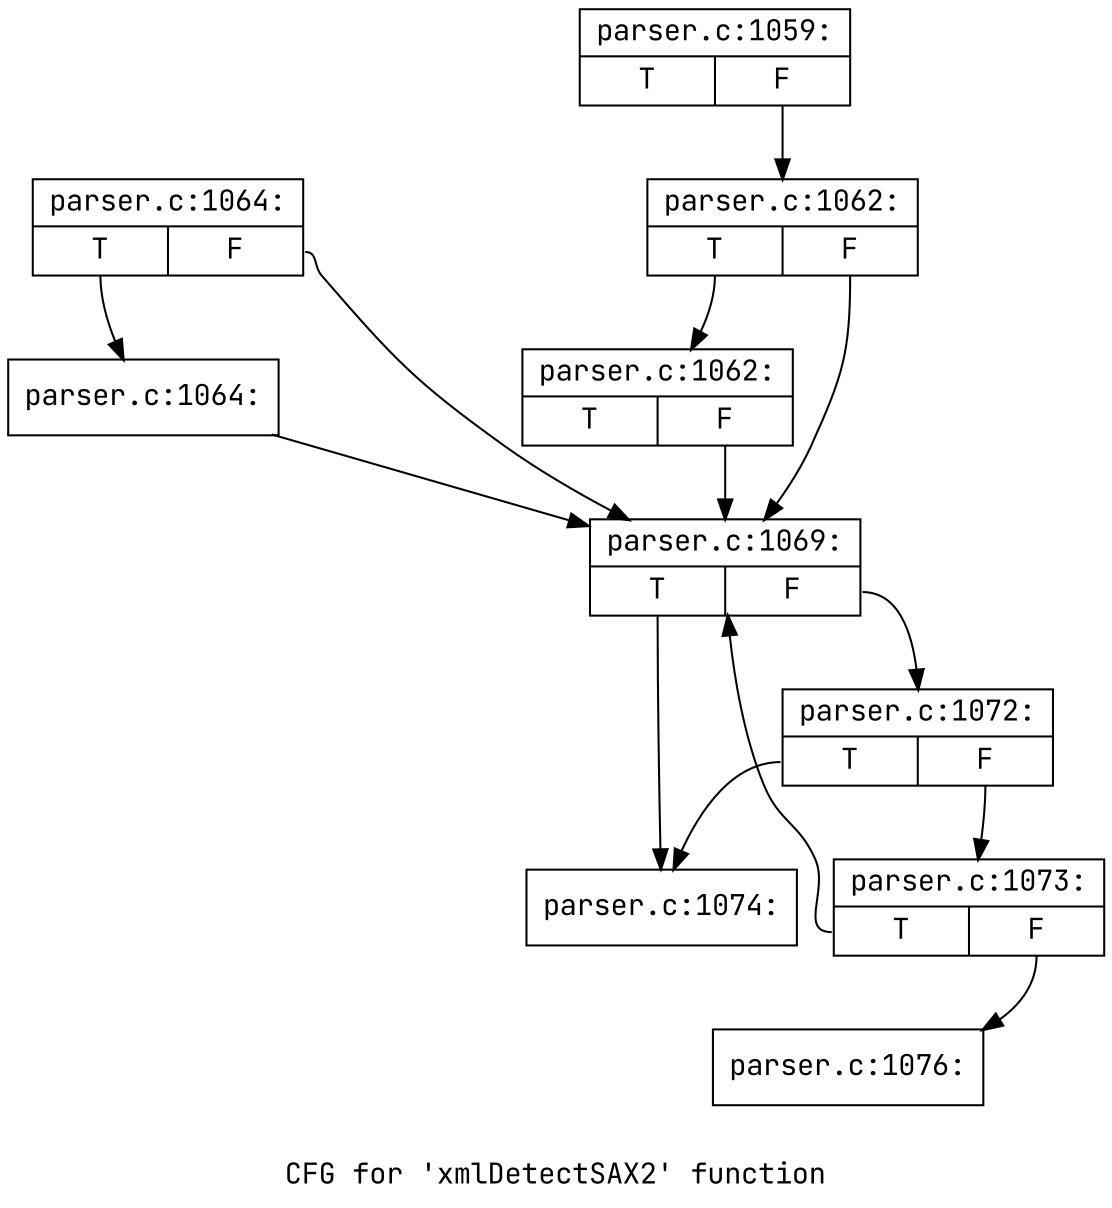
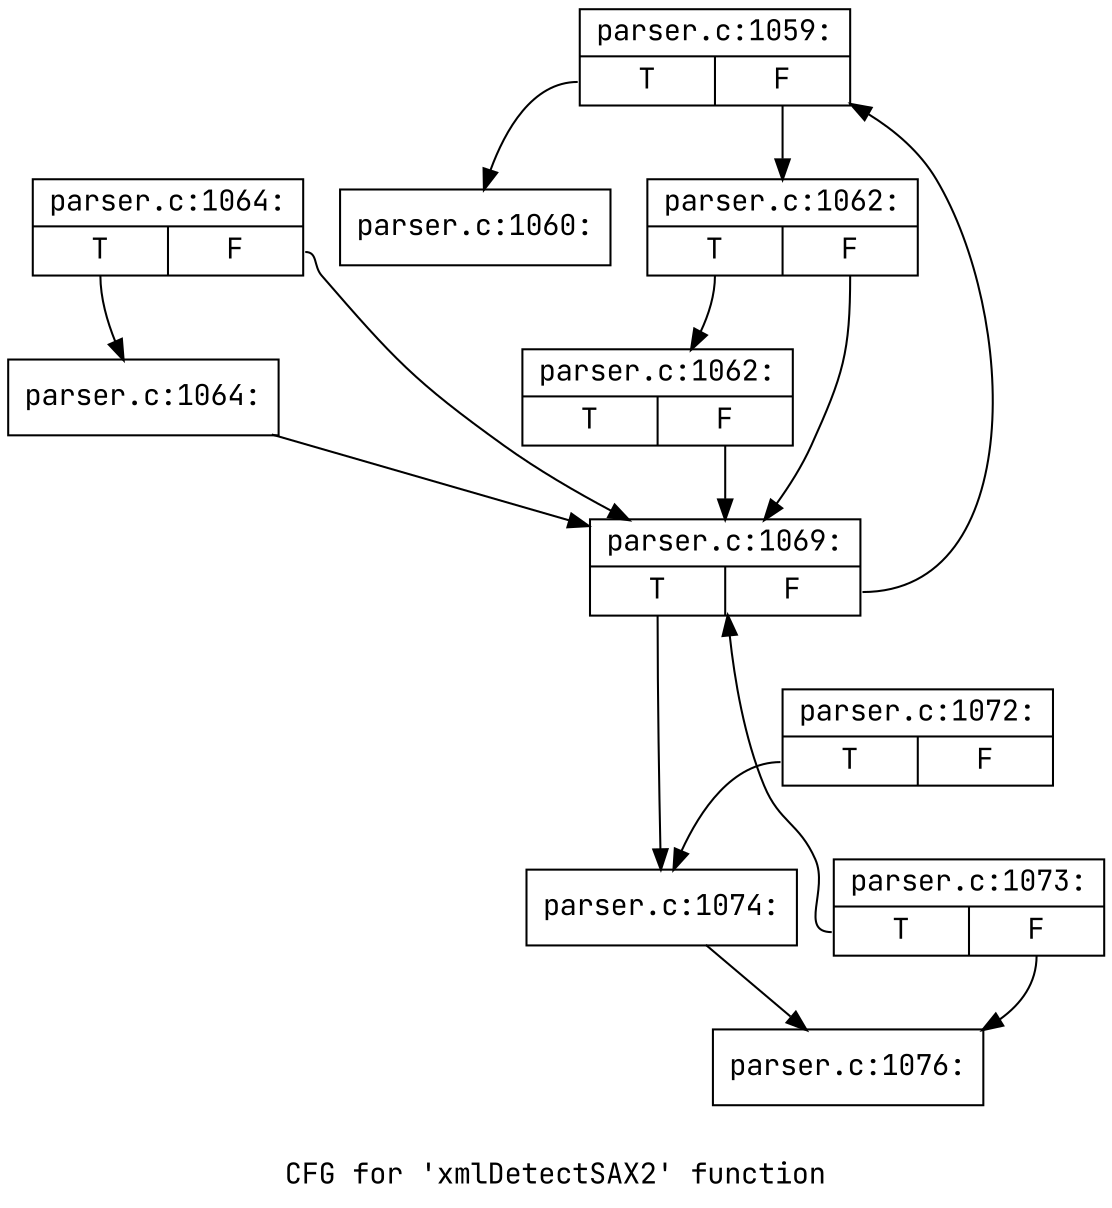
node "parser.c:1060:": added
edge "parser.c:1069:" -> "parser.c:1072:": now "parser.c:1069:" -> "parser.c:1059:"
edge "parser.c:1072:" -> "parser.c:1073:": removed
edge "parser.c:1074:" -> "parser.c:1076:": added
